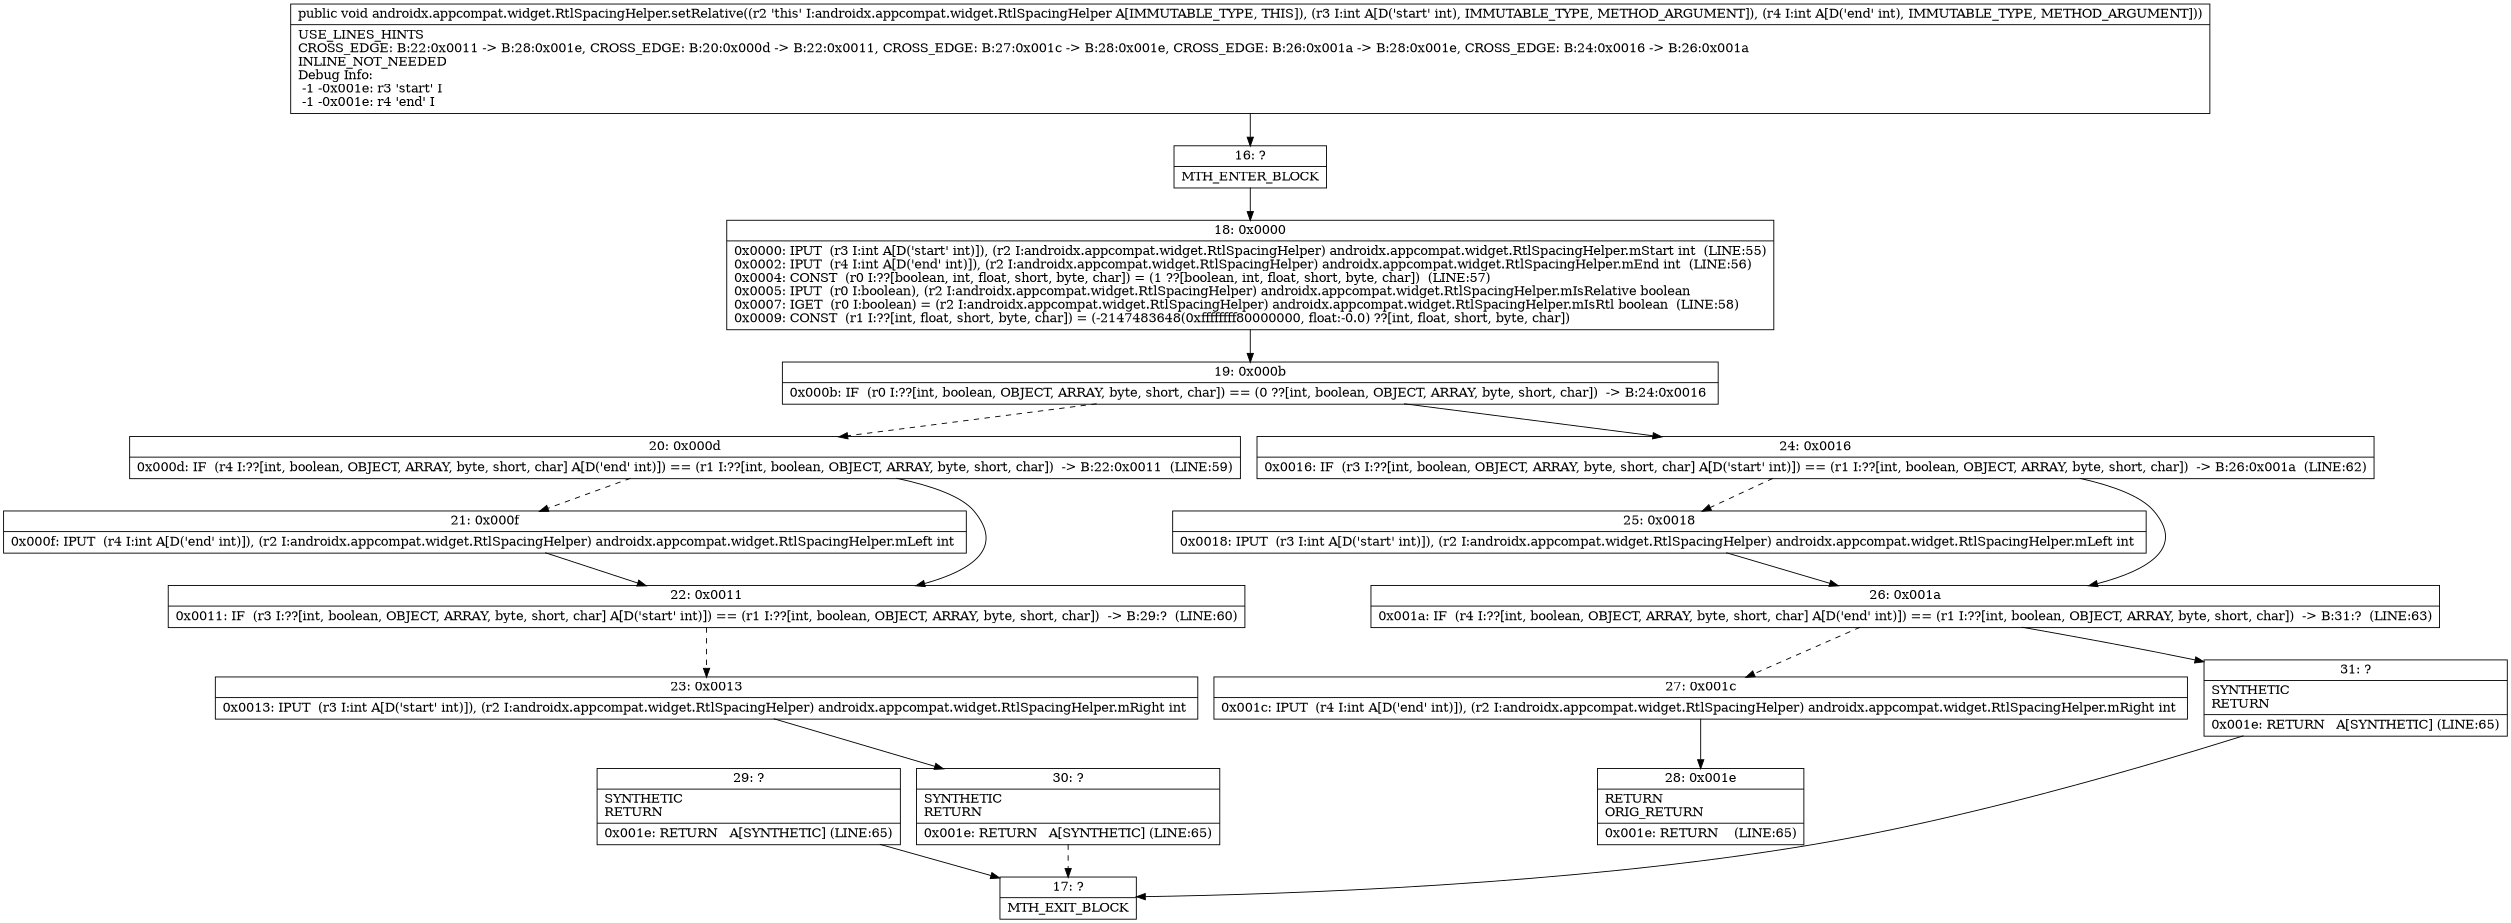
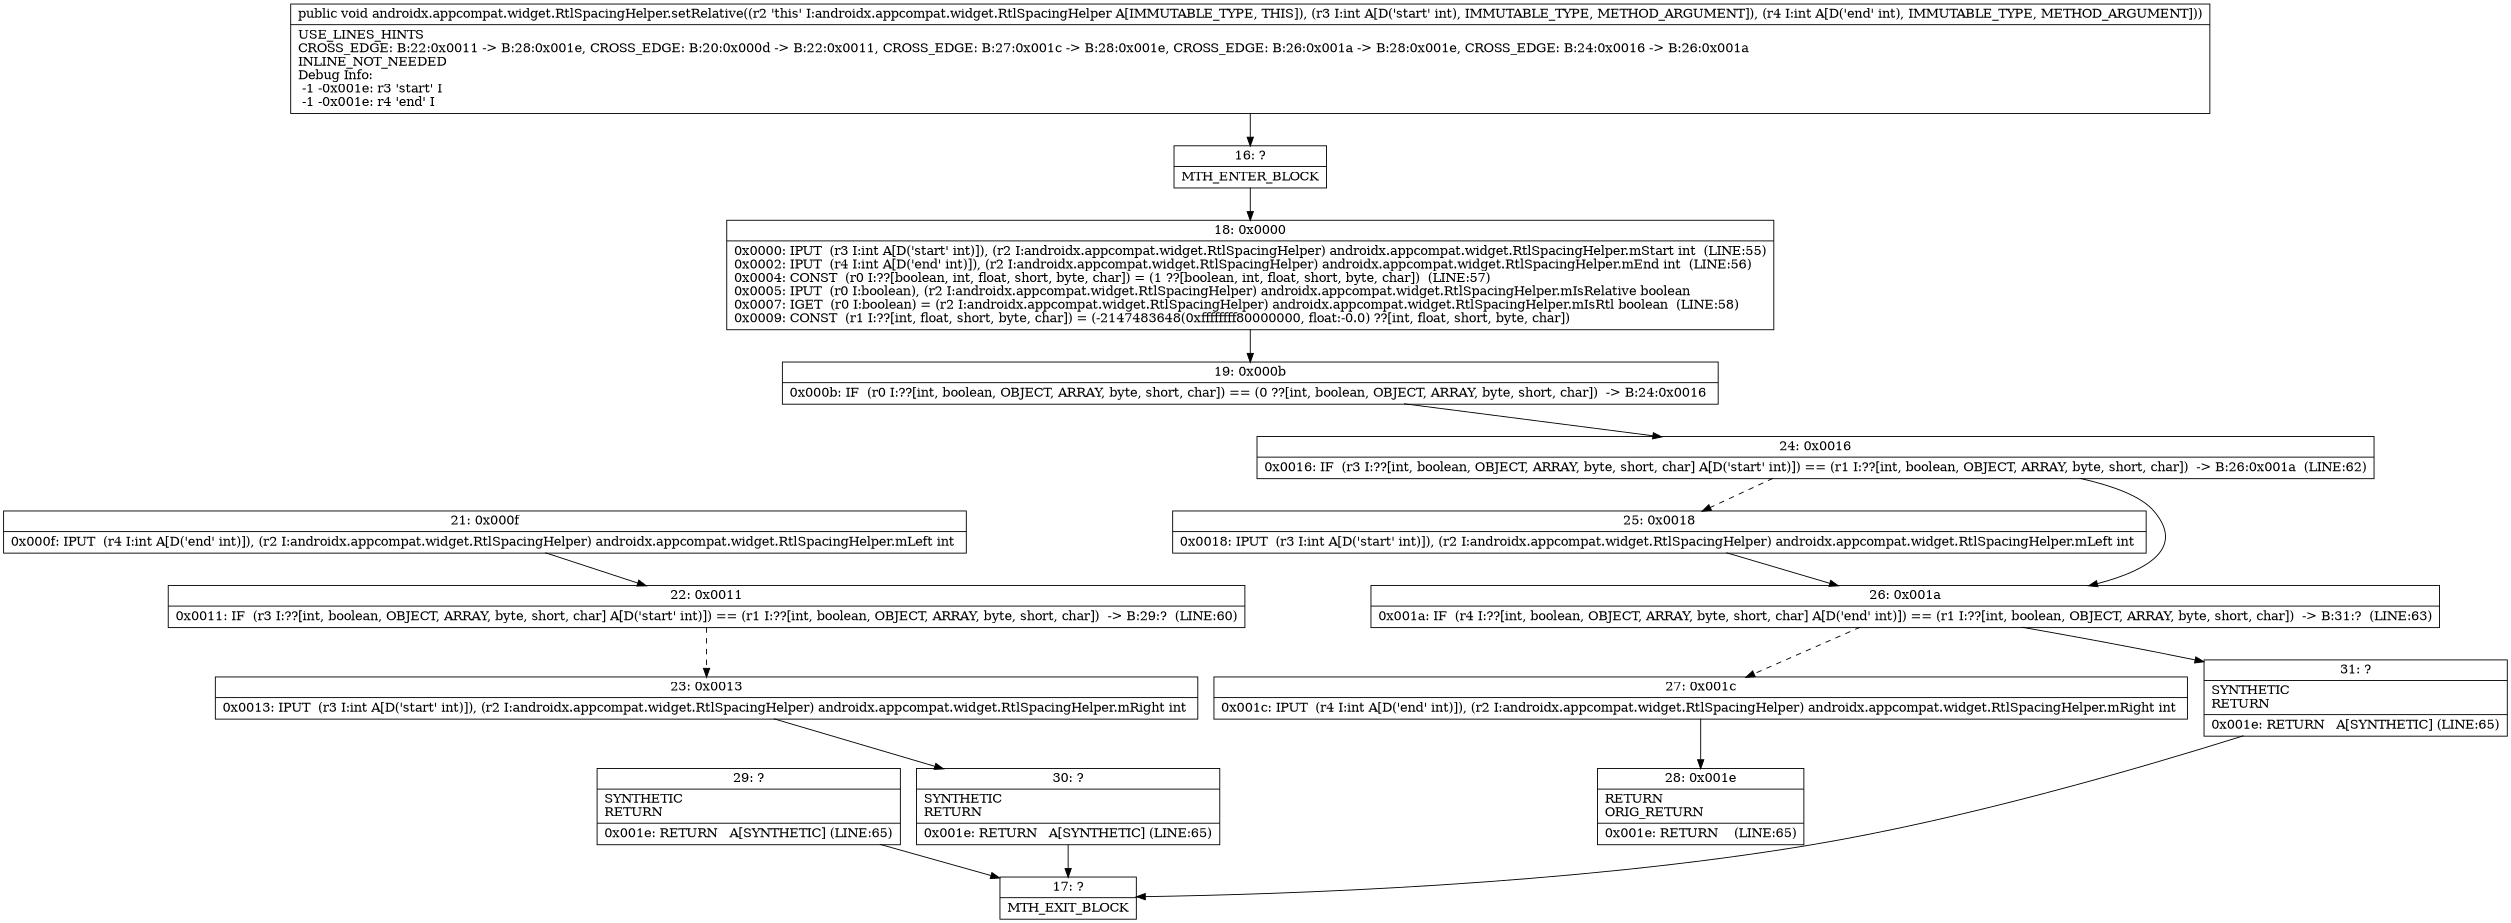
node "20: 0x000d": removed
edge "30: ?" -> "17: ?": style dashed -> solid
